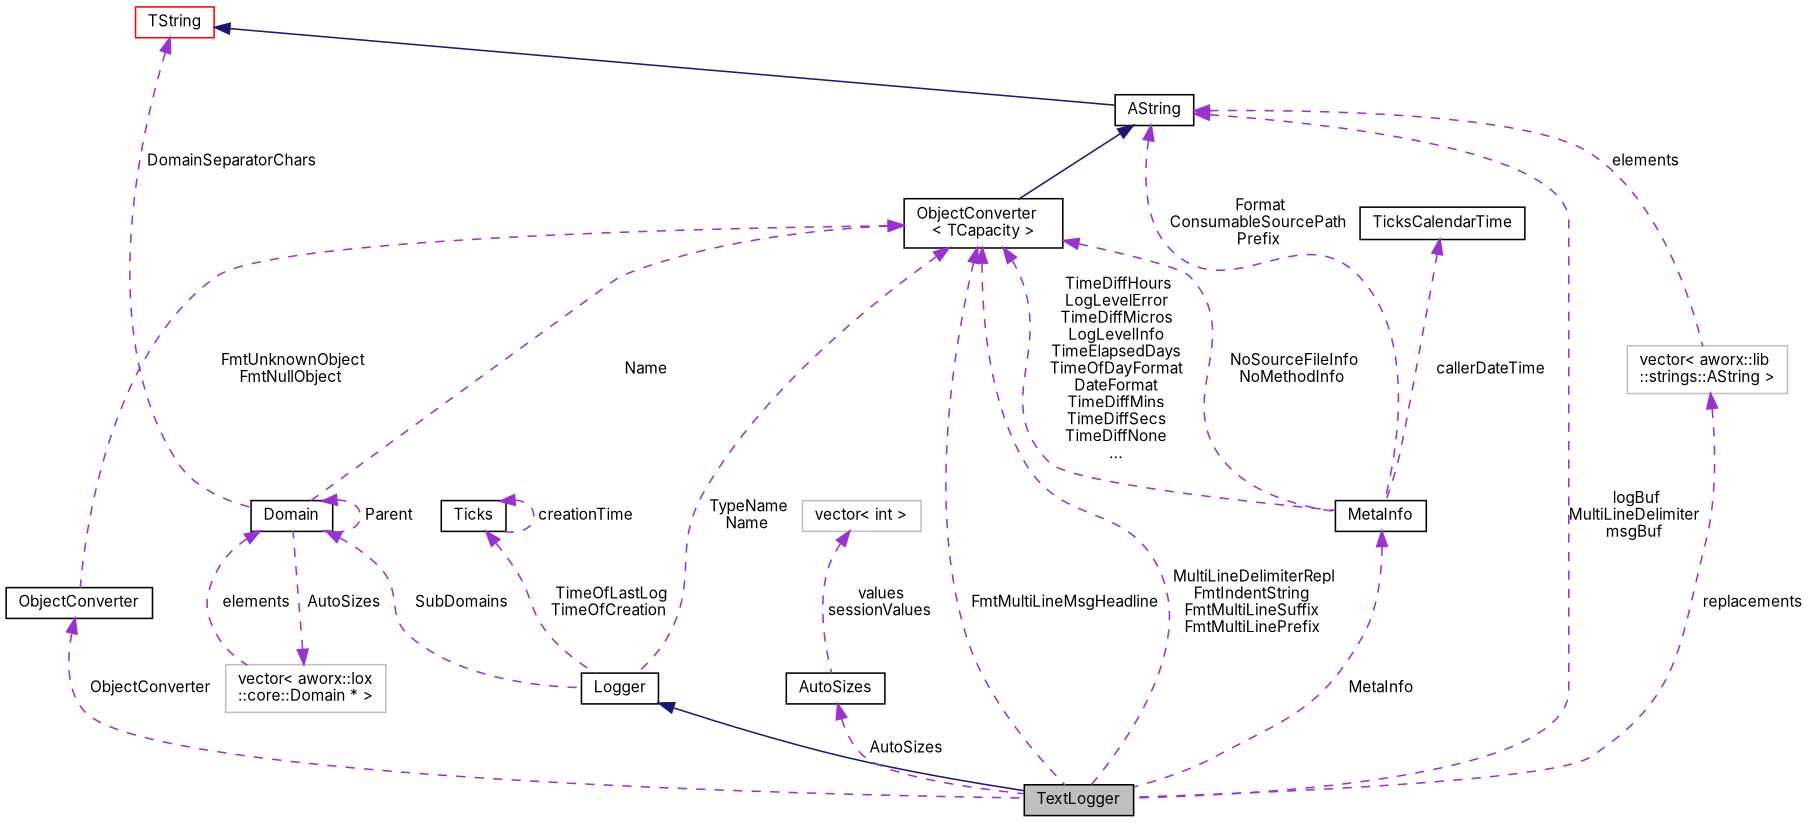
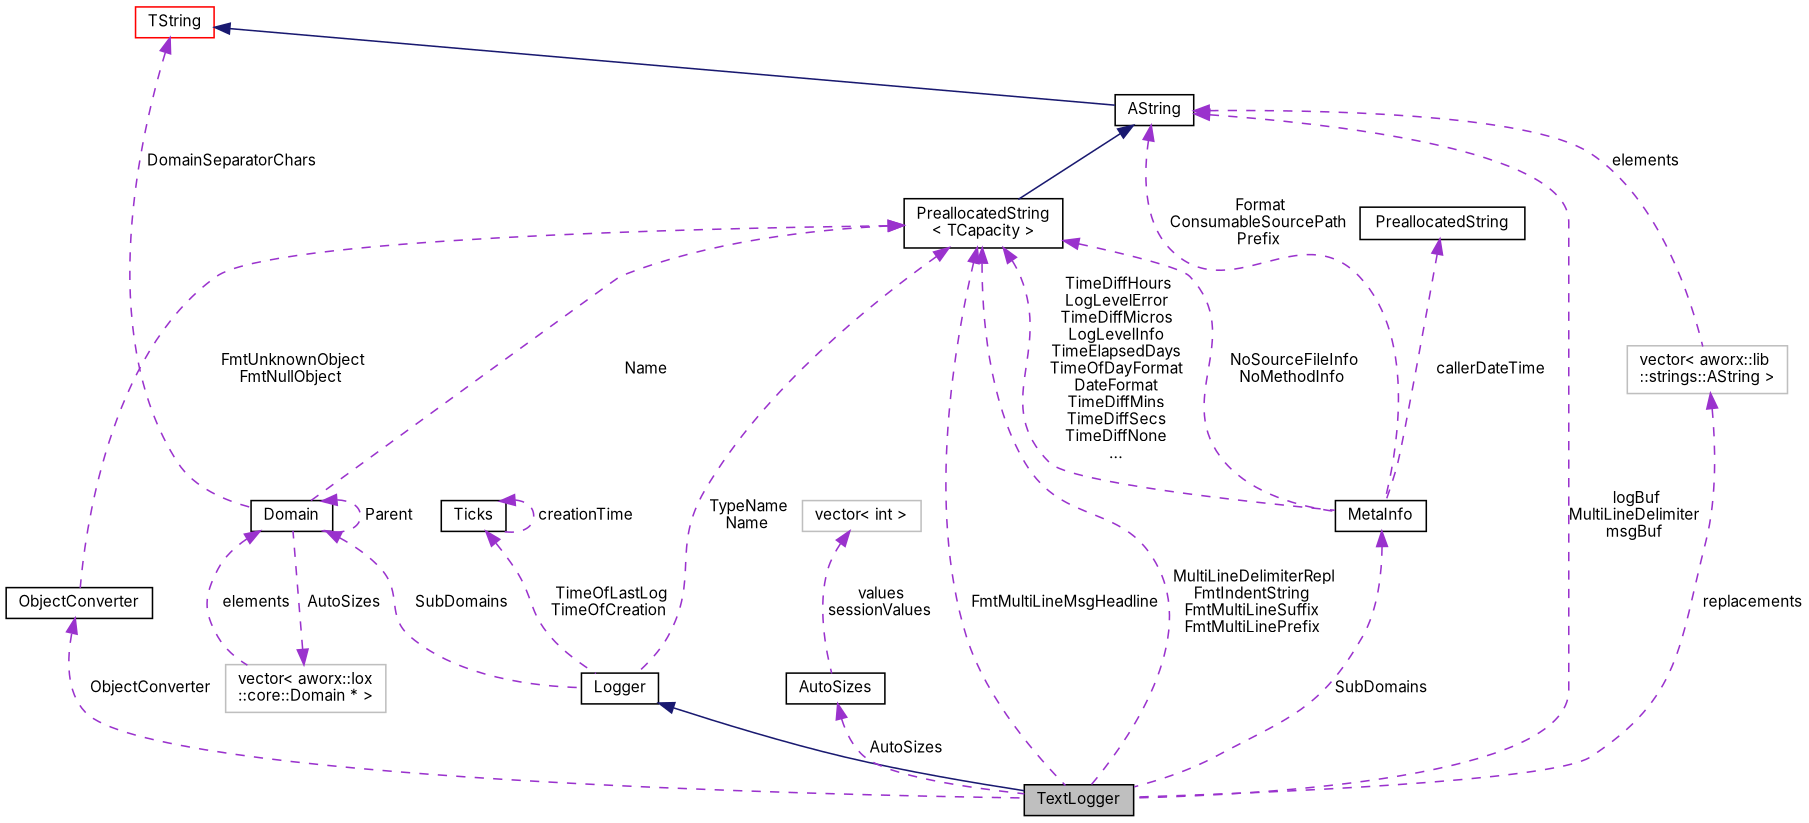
node "ObjectConverter < TCapacity >": label "ObjectConverter < TCapacity >" -> "PreallocatedString < TCapacity >"
node "TicksCalendarTime": label "TicksCalendarTime" -> "PreallocatedString"
edge "TextLogger" -> "MetaInfo": label " MetaInfo" -> " SubDomains"
